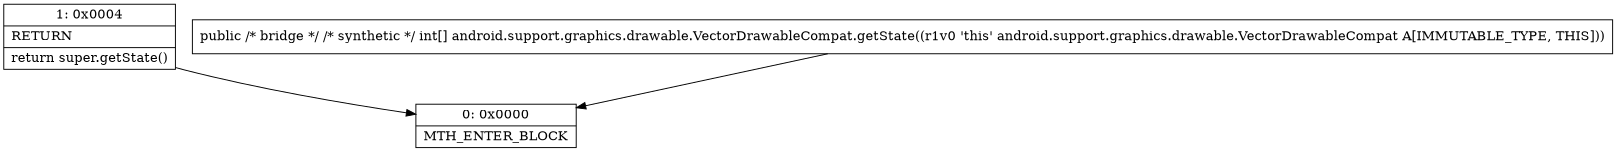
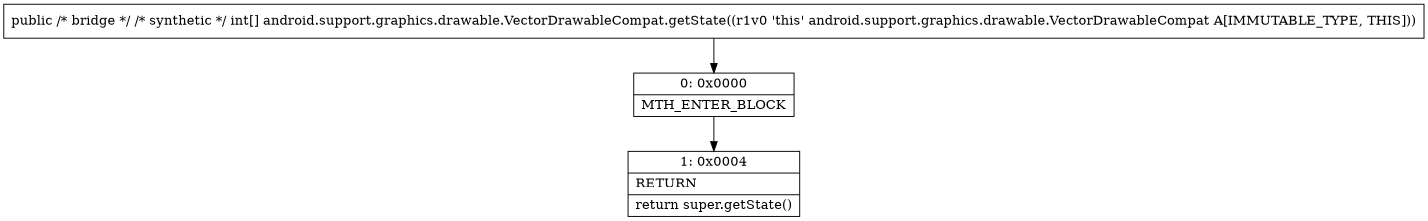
edge "1: 0x0004" -> "0: 0x0000": reversed
